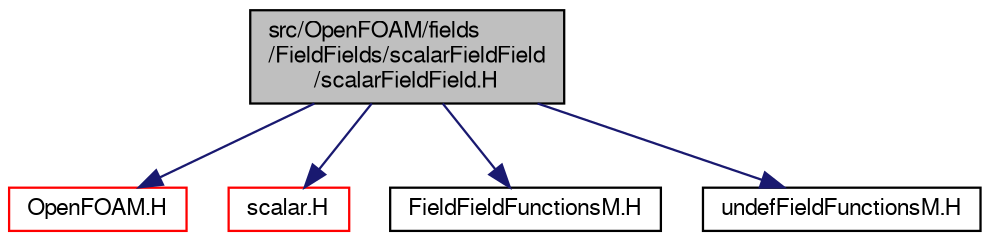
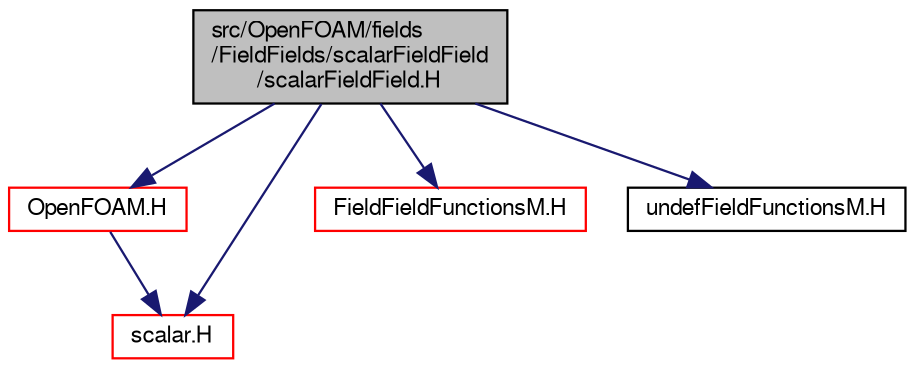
node "FieldFieldFunctionsM.H": color black -> red
edge "OpenFOAM.H" -> "scalar.H": added
